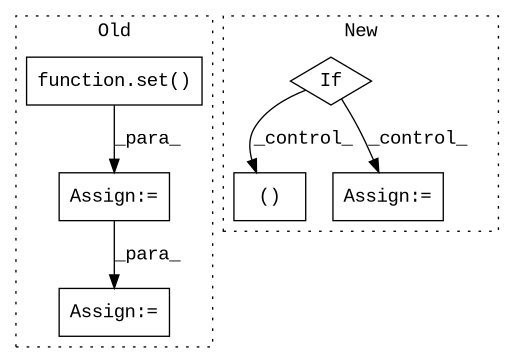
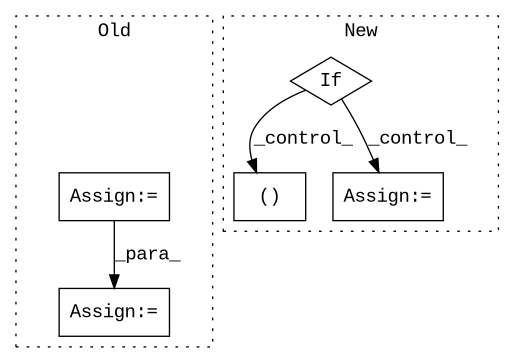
node "function.set()": removed
